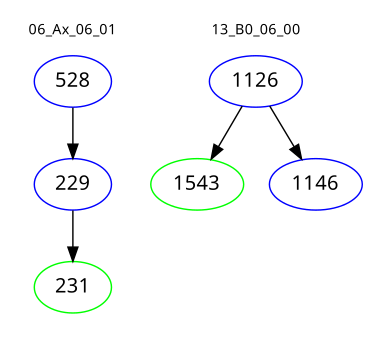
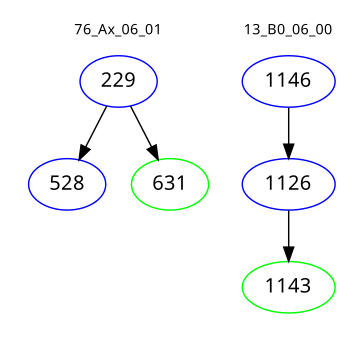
cluster "06_Ax_06_01": label "06_Ax_06_01" -> "76_Ax_06_01"
edge "528" -> "229": reversed
edge "1126" -> "1146": reversed
node "1543": label "1543" -> "1143"
node "231": label "231" -> "631"
